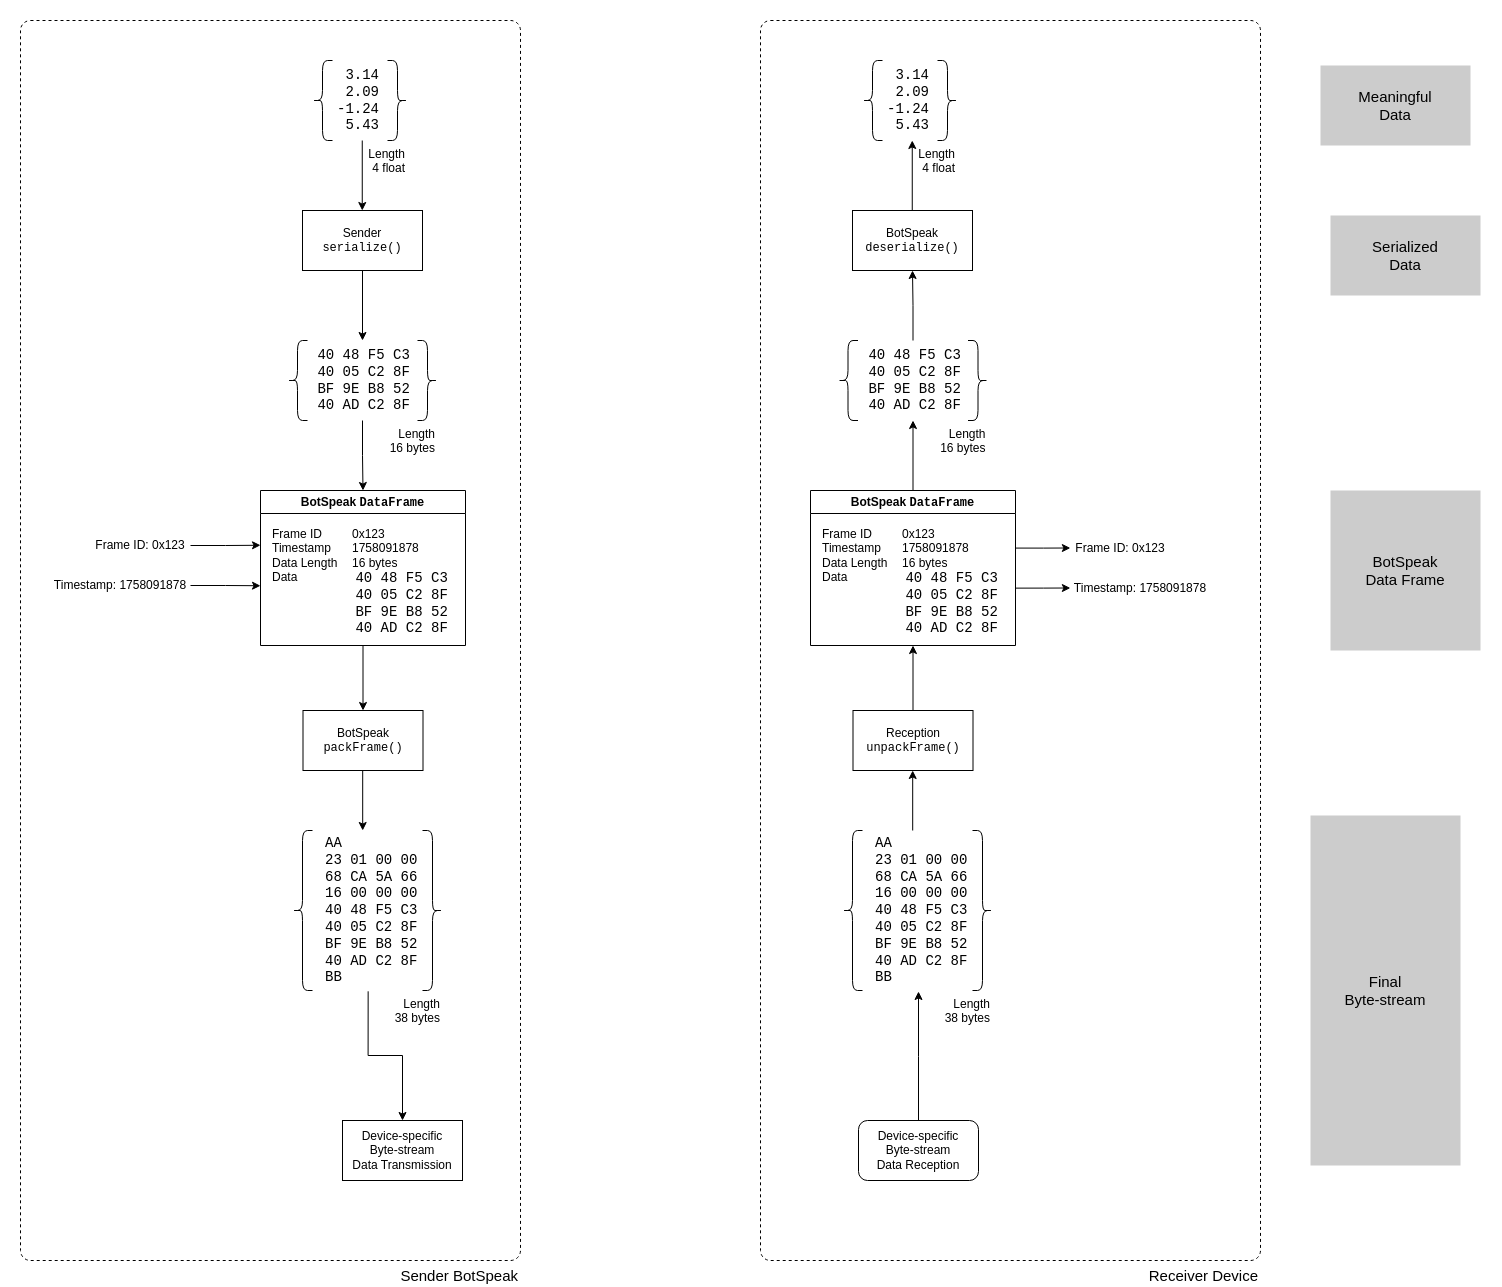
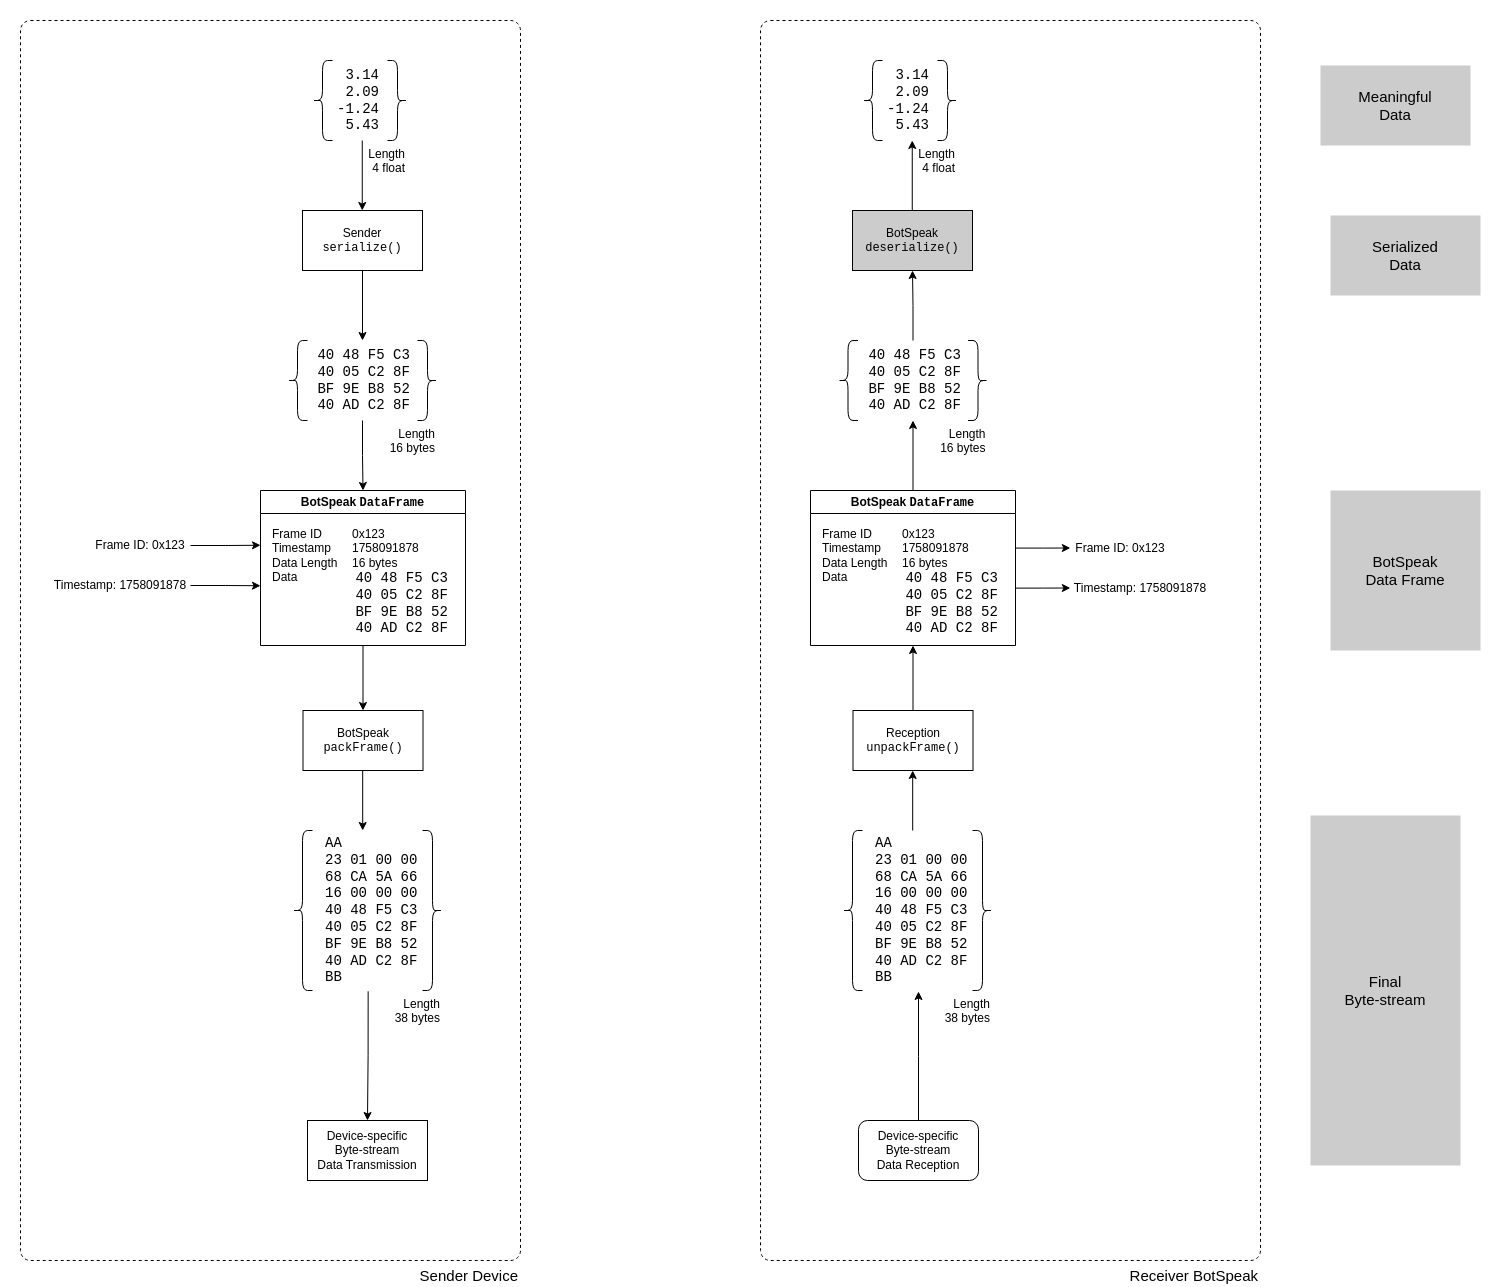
node "BotSpeak deserialize()": fillcolor #ffffff -> #cccccc
node "Device-specific Byte-stream Data Transmission": moved (403, 1151) -> (368, 1151)
node "Sender BotSpeak": label "Sender BotSpeak" -> "Sender Device"
node "Receiver Device": label "Receiver Device" -> "Receiver BotSpeak"
